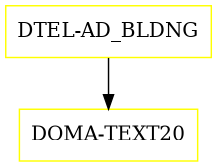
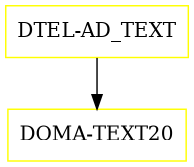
node "DTEL-AD_BLDNG": label "DTEL-AD_BLDNG" -> "DTEL-AD_TEXT"
